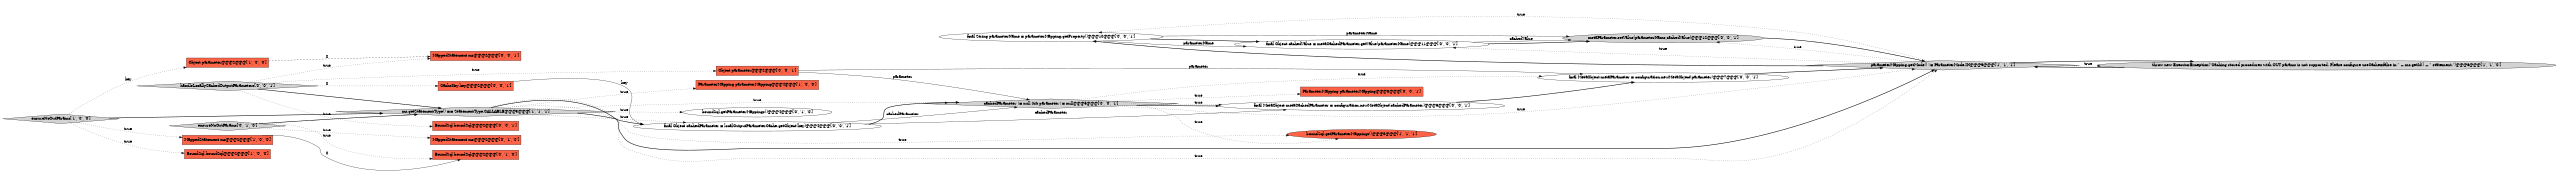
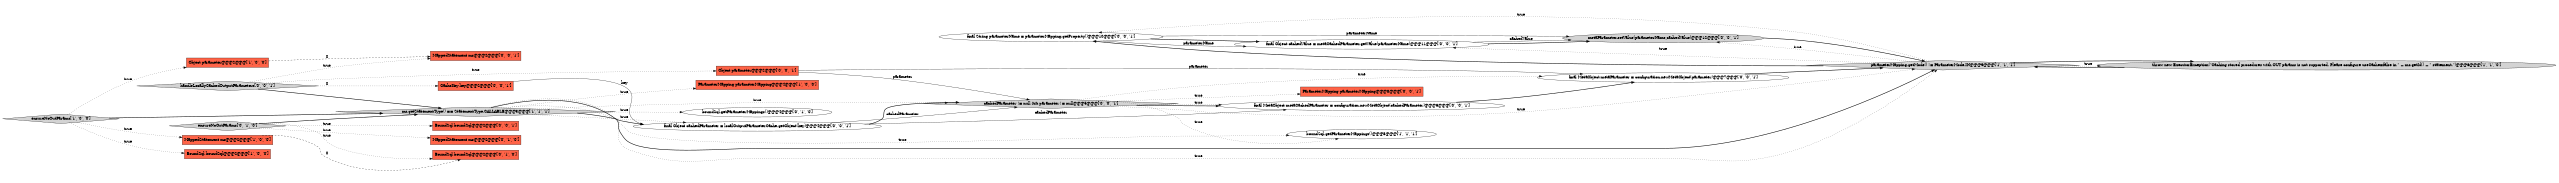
edge "ensureNoOutParams['1', '0', '0']" -> "Object parameter@@@2@@@['1', '0', '0']": label "key" -> "true"
edge "handleLocallyCachedOutputParameters['0', '0', '1']" -> "BoundSql boundSql@@@2@@@['0', '0', '1']": now "ensureNoOutParams['0', '1', '0']" -> "BoundSql boundSql@@@2@@@['0', '0', '1']"
node "boundSql.getParameterMappings()@@@8@@@['1', '1', '1']": fillcolor tomato -> white
edge "MappedStatement ms@@@2@@@['1', '0', '0']" -> "BoundSql boundSql@@@2@@@['0', '1', '0']": style solid -> dashed
